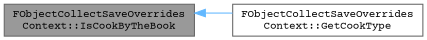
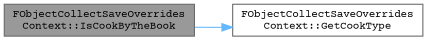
edge "FObjectCollectSaveOverrides Context::GetCookType" -> "FObjectCollectSaveOverrides Context::IsCookByTheBook": reversed
